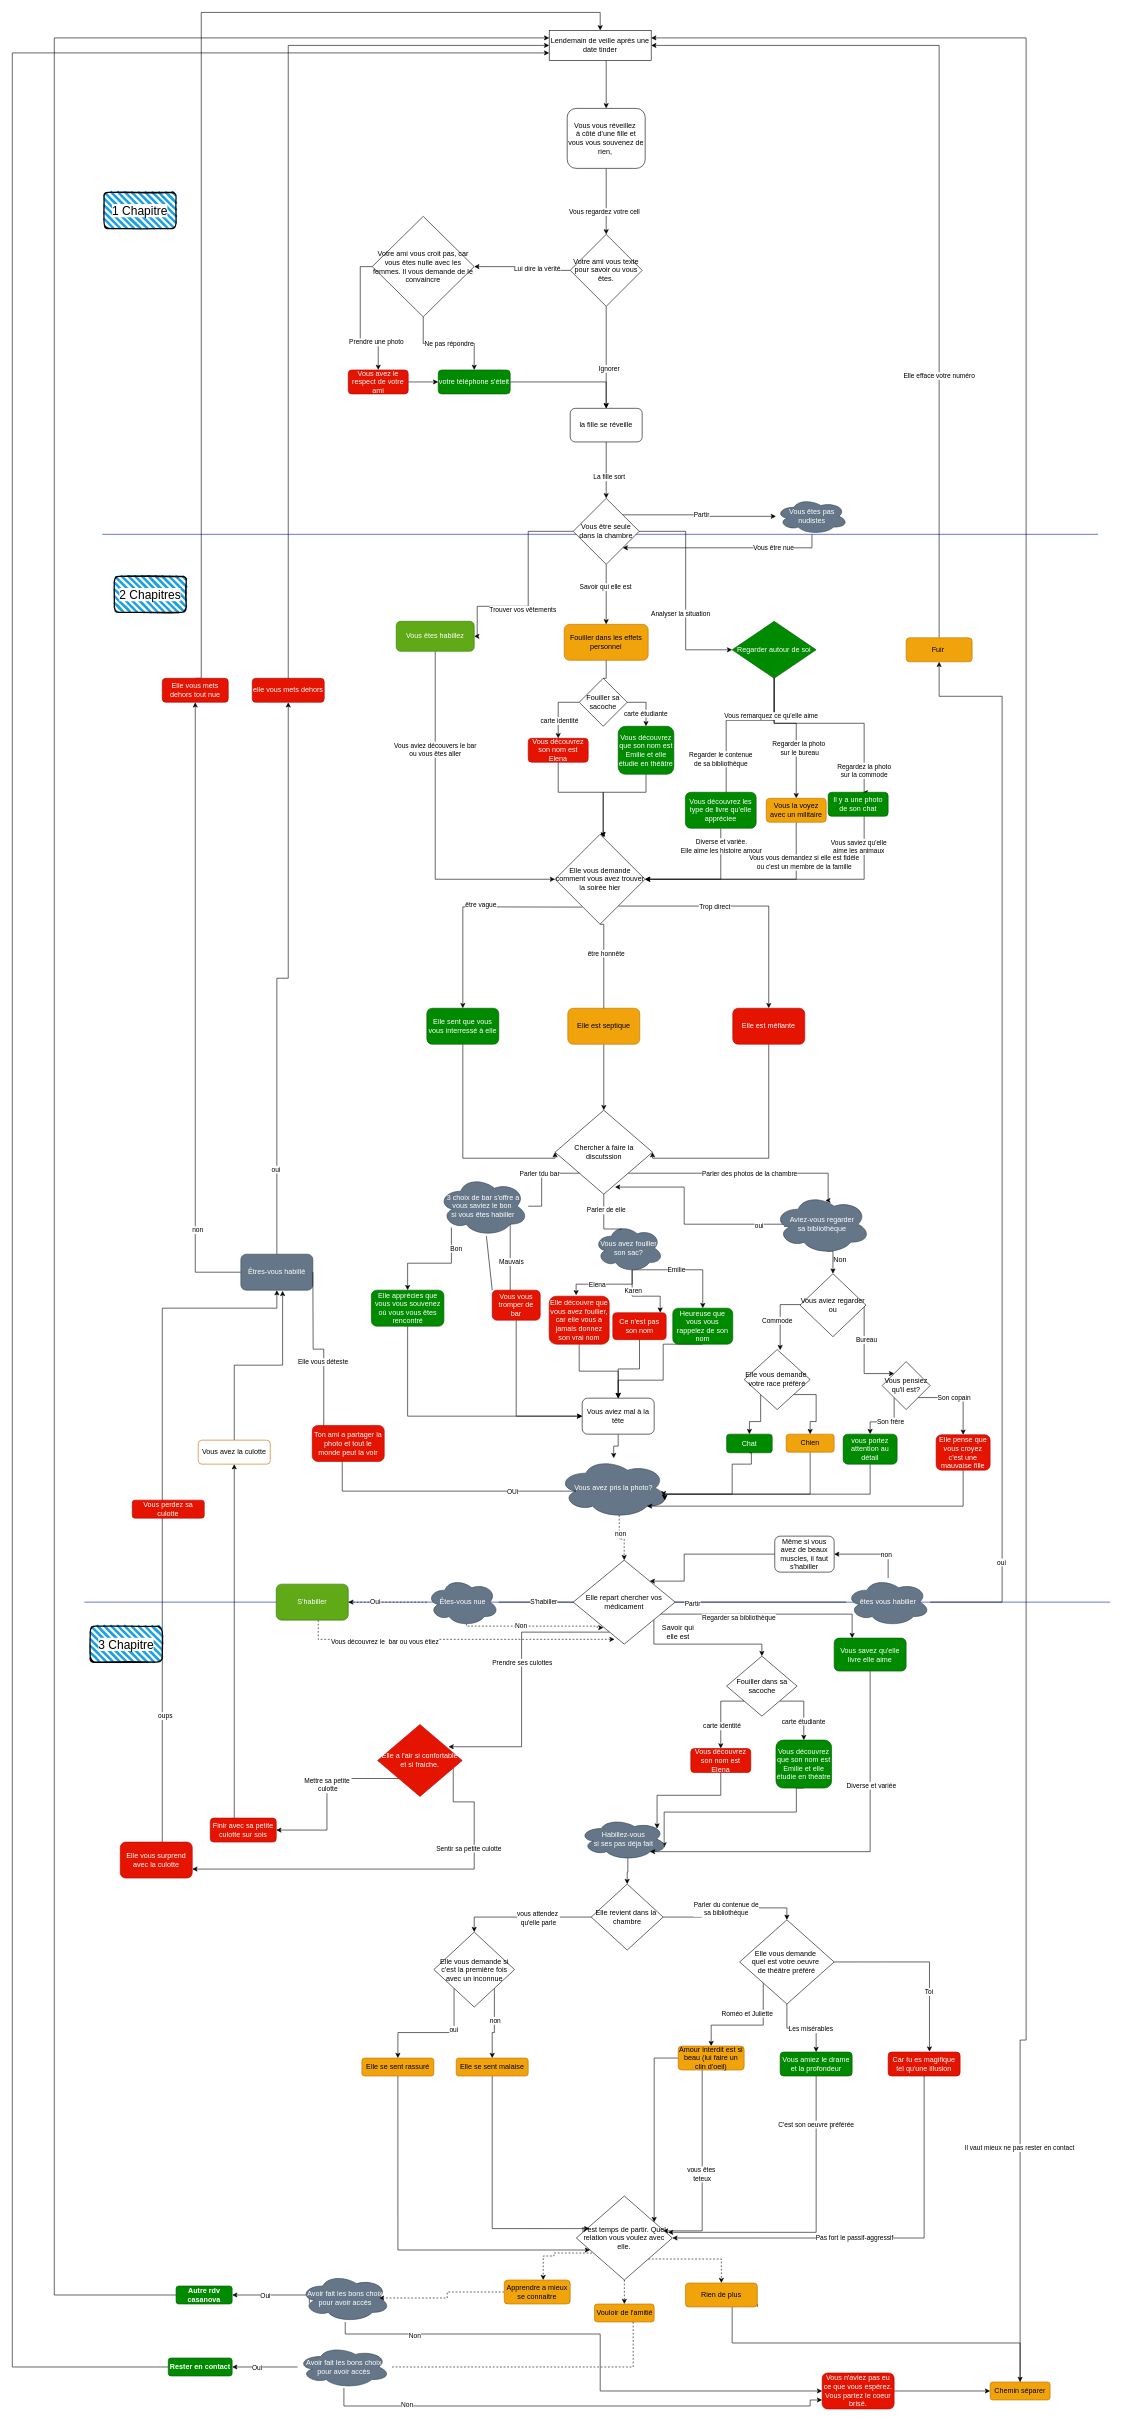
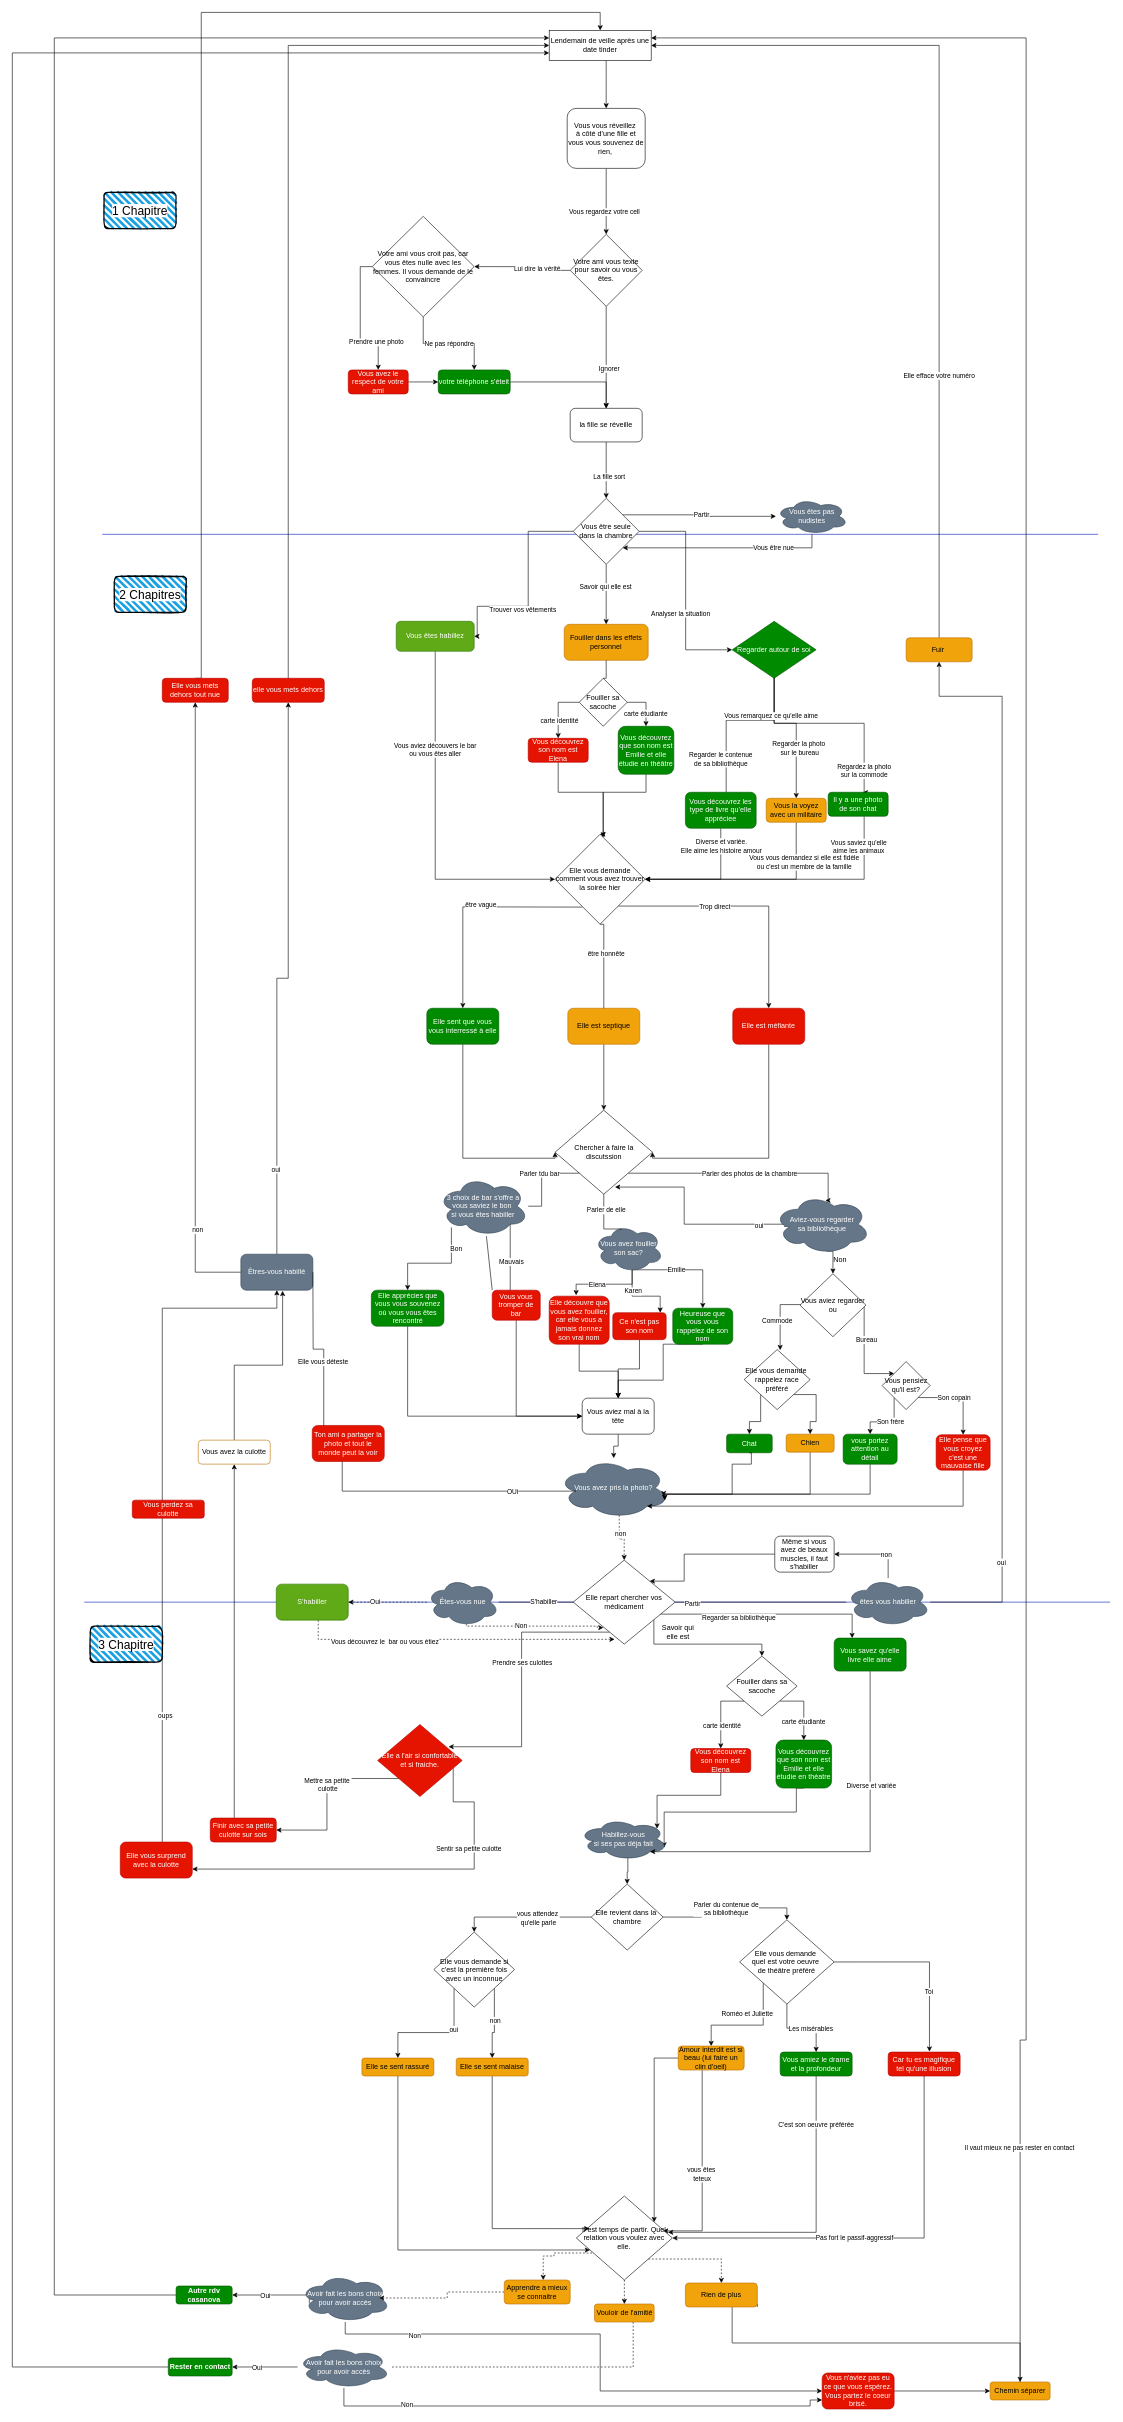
node "Elle vous demande votre race préféré": label "Elle vous demande votre race préféré" -> "Elle vous demande rappelez race préféré"
